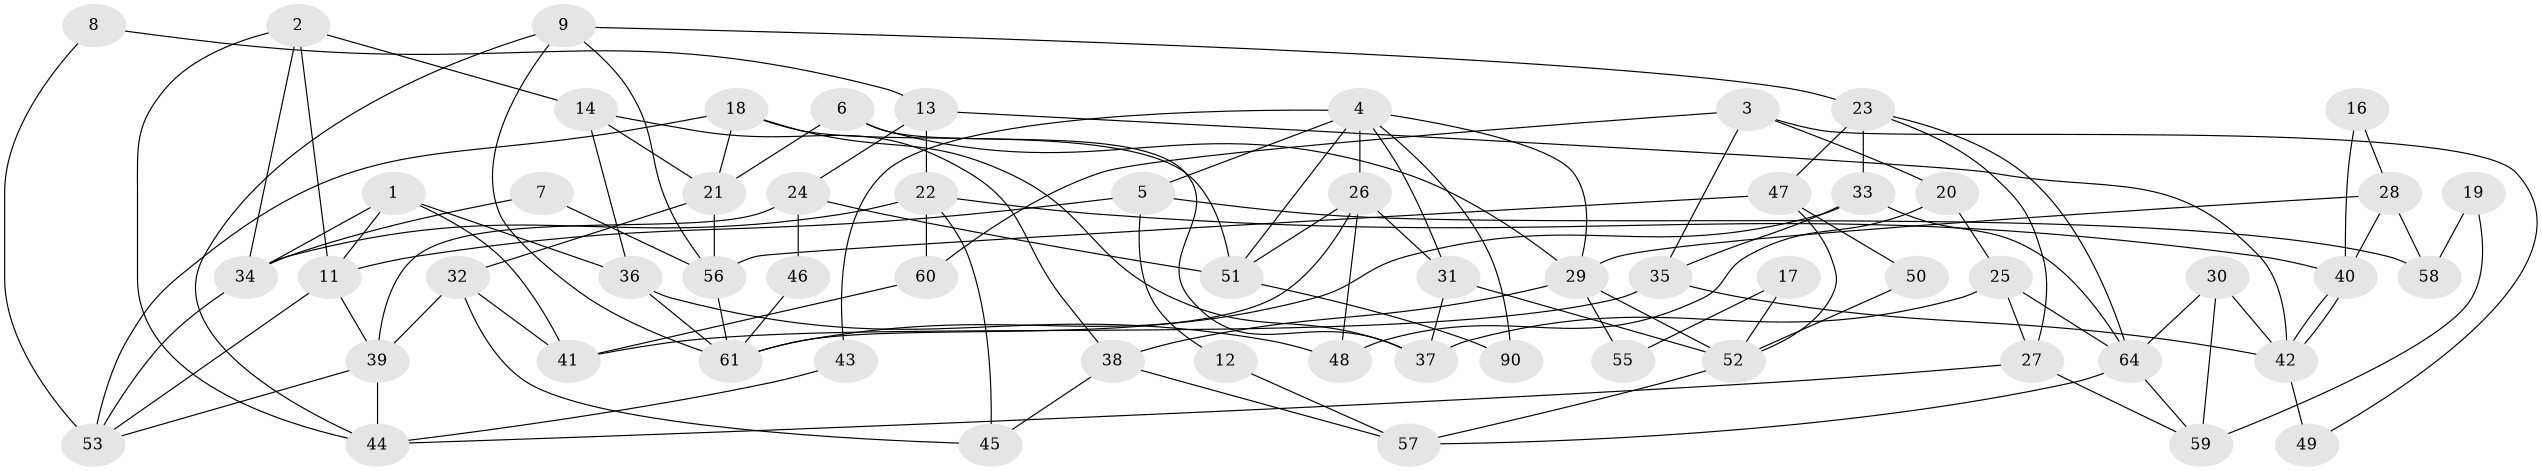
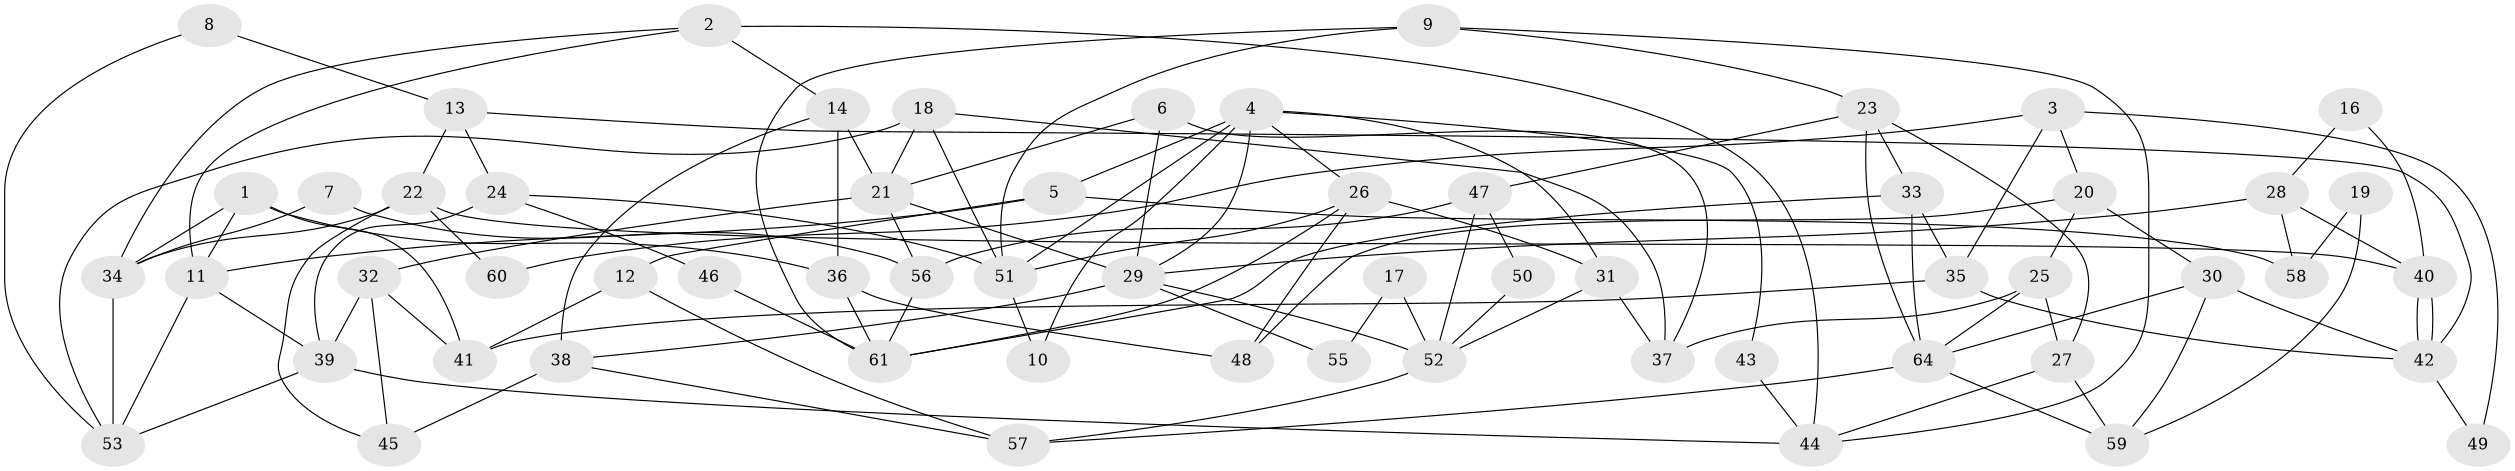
edge "9" -- "56": now "9" -- "51"
edge "21" -- "29": added
edge "20" -- "30": added
edge "60" -- "41": now "12" -- "41"
node "90": label "90" -> "10"
